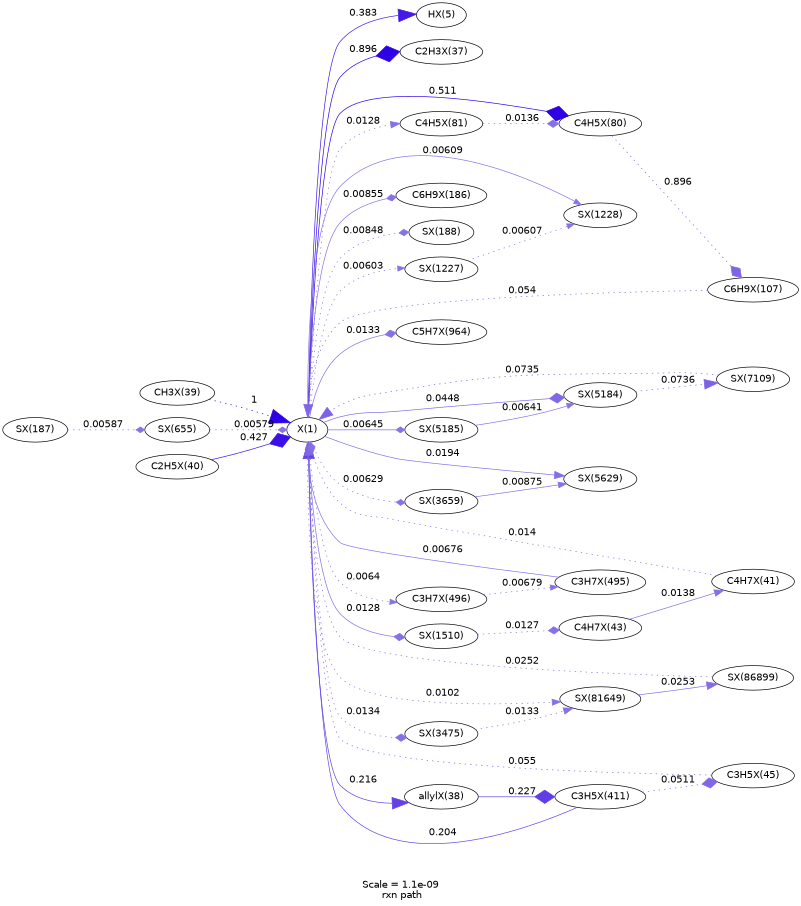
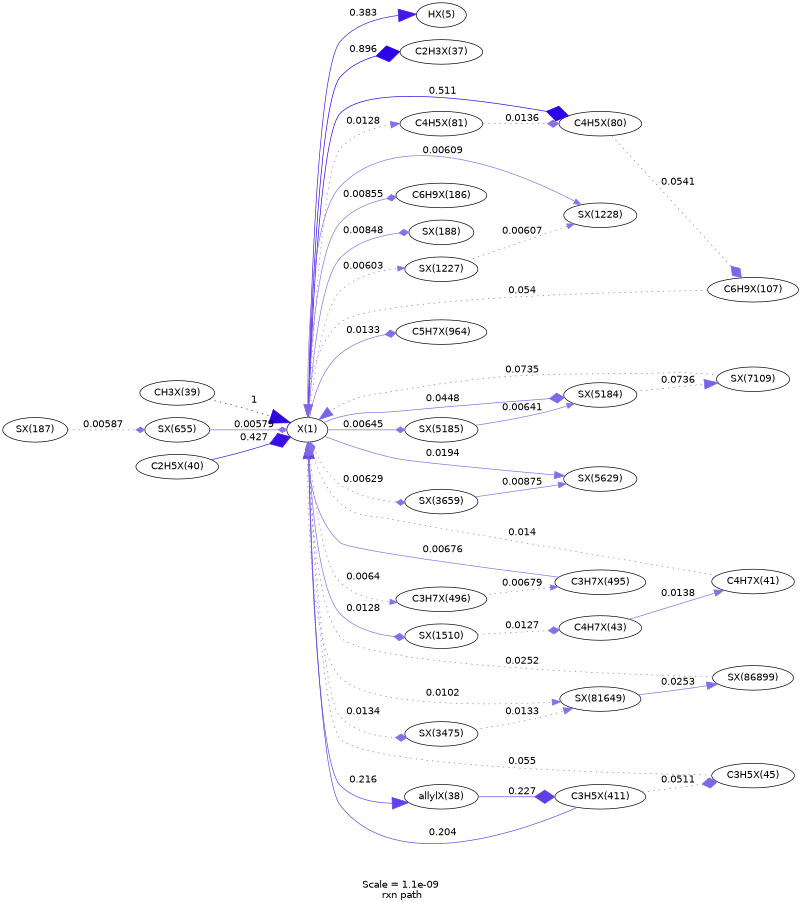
edge "C4H5X(80)" -> "C6H9X(107)": label " 0.896" -> " 0.0541"
edge "X(1)" -> "SX(188)": style dotted -> solid
edge "SX(655)" -> "X(1)": style dotted -> solid
